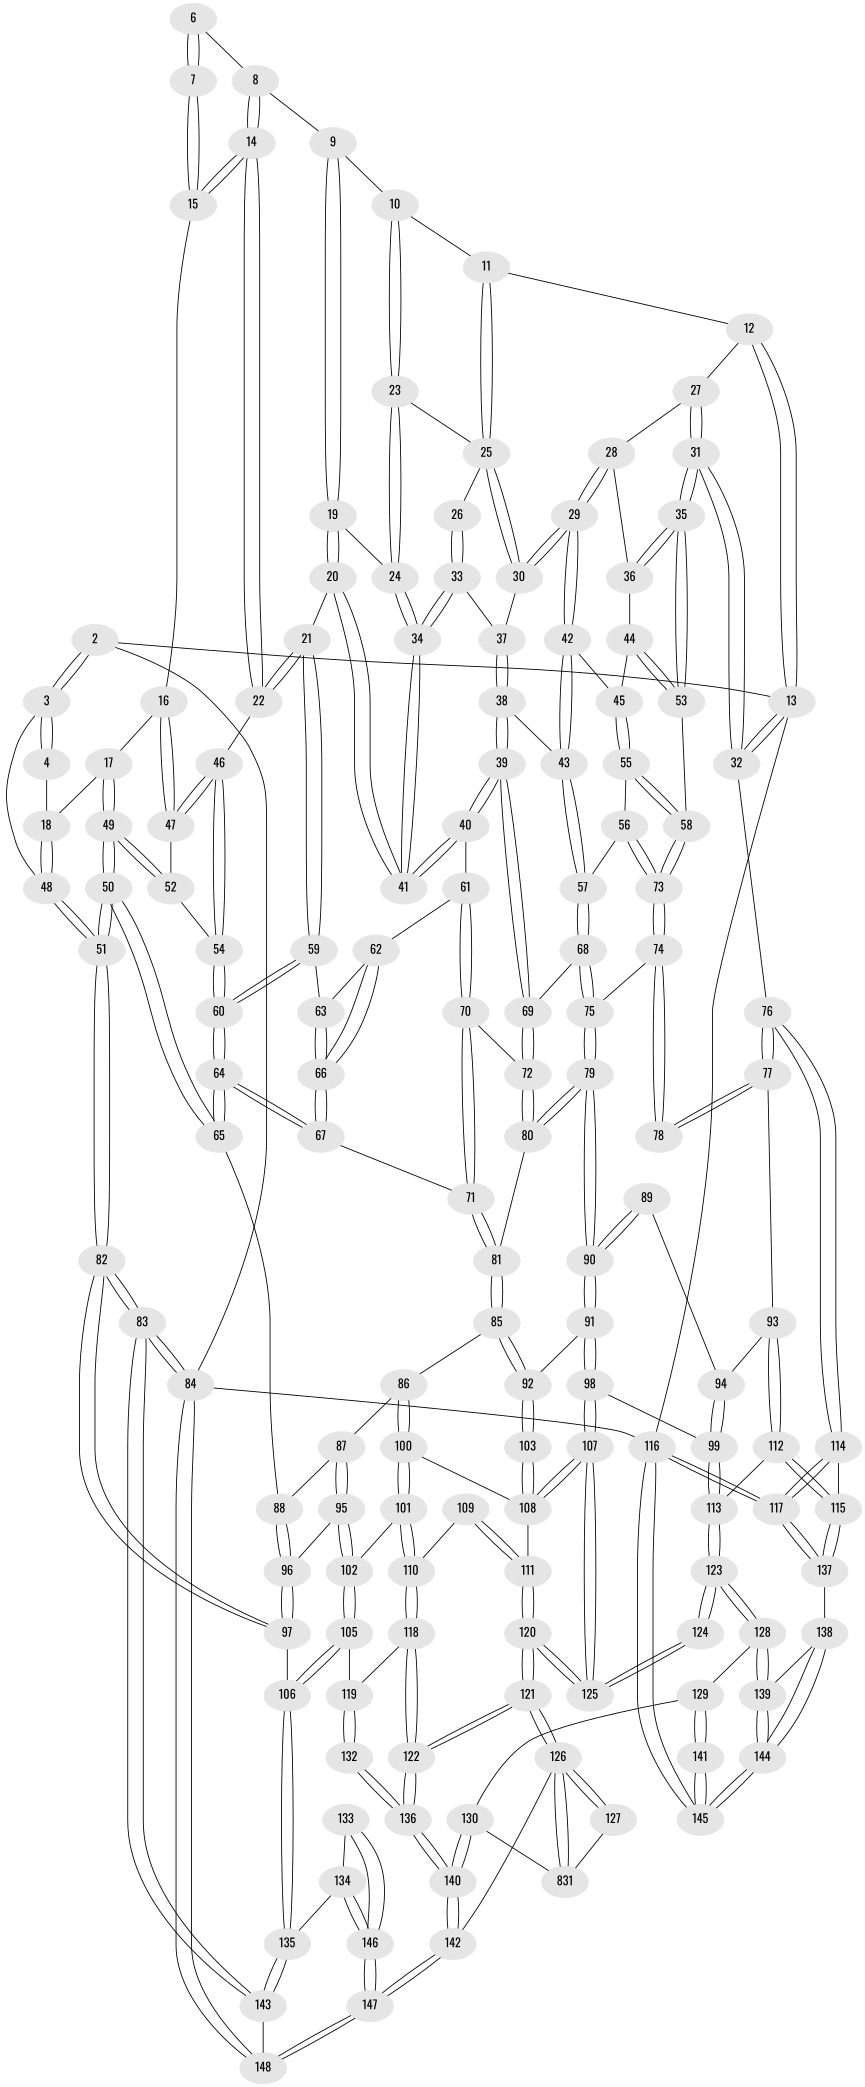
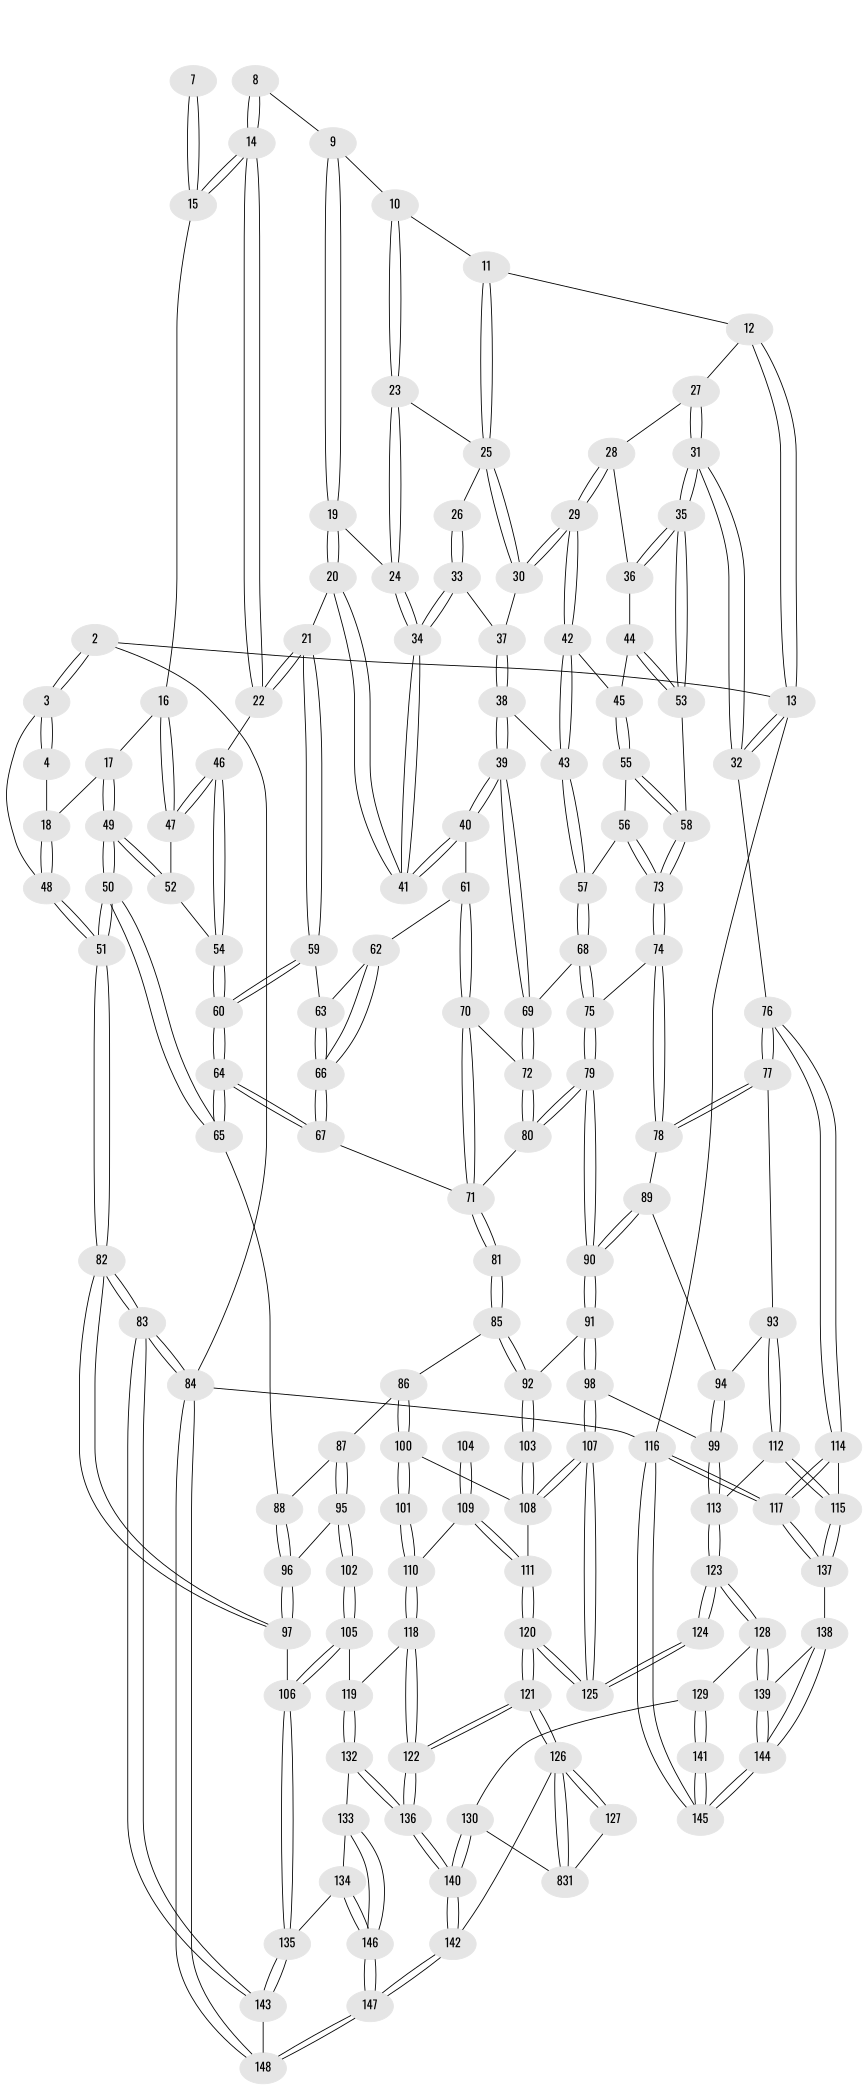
node "6": removed
edge "78" -- "89": added
edge "80" -- "81": now "80" -- "71"
node "104": added
edge "101" -- "102": removed
edge "132" -- "133": added
